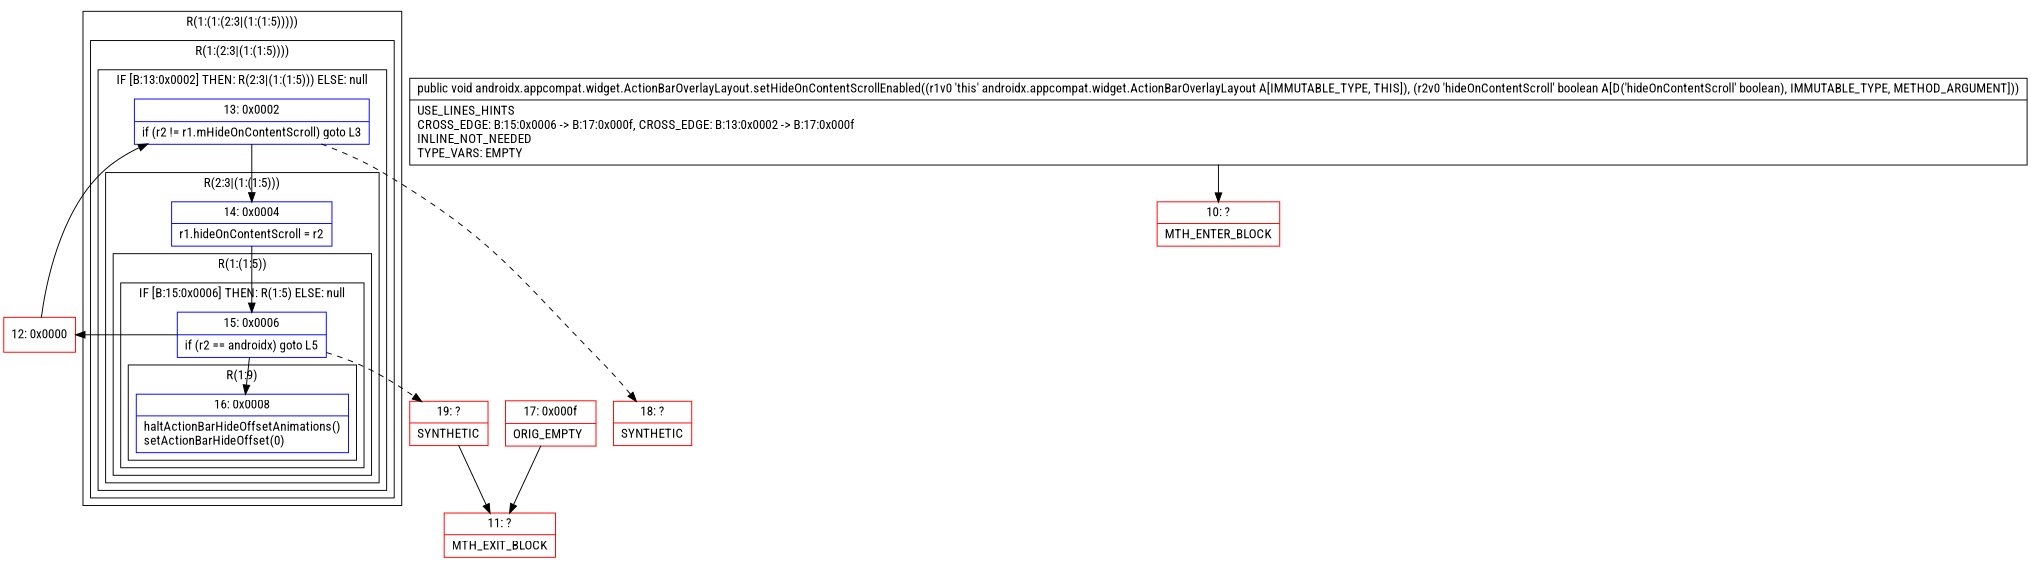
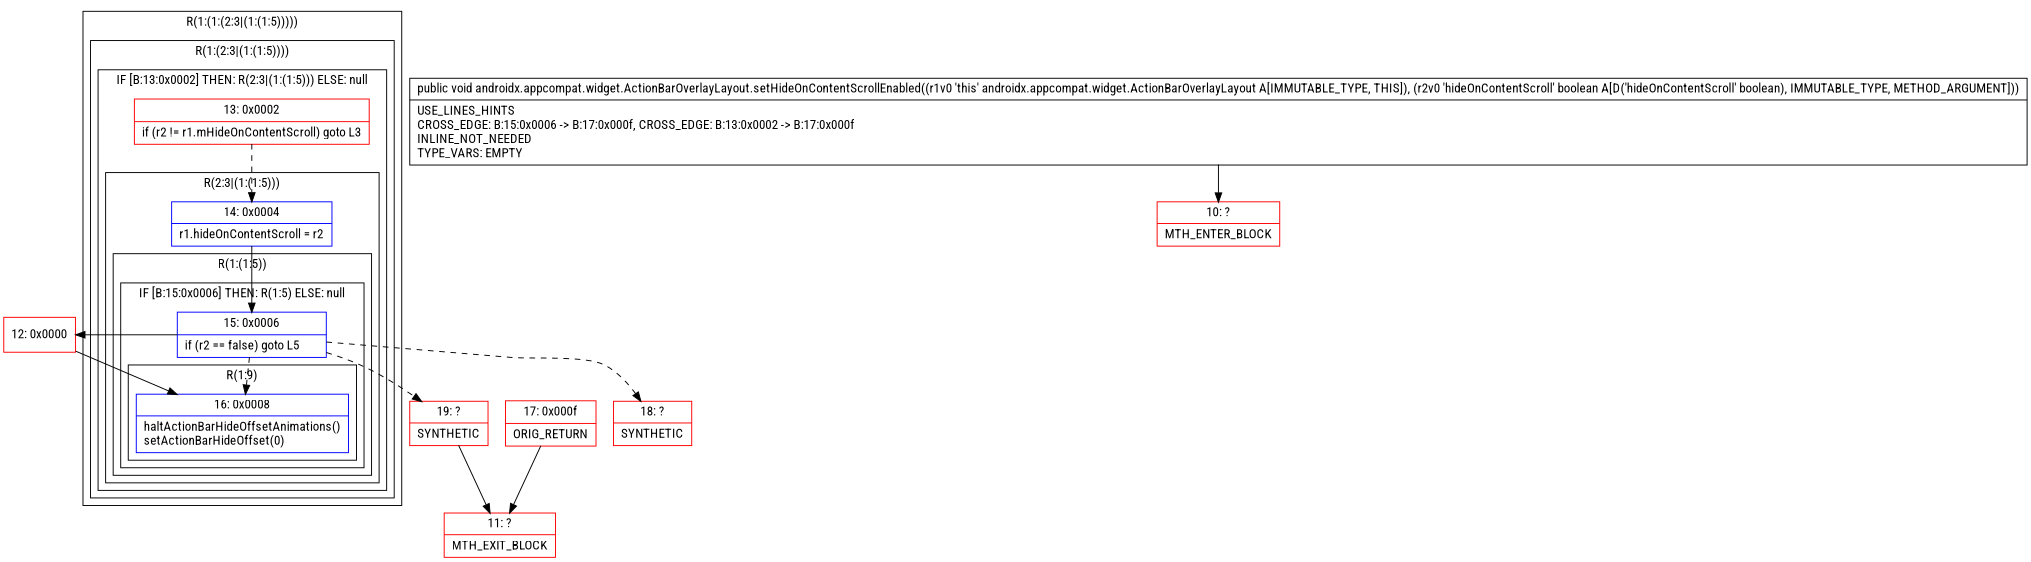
node "13: 0x0002": color blue -> red
edge "13: 0x0002" -> "14: 0x0004": style solid -> dashed
edge "12: 0x0000" -> "13: 0x0002": now "12: 0x0000" -> "16: 0x0008"
edge "13: 0x0002" -> "18: ?": now "15: 0x0006" -> "18: ?"
node "15: 0x0006": text "if (r2 == androidx) goto L5" -> "if (r2 == false) goto L5"
edge "15: 0x0006" -> "16: 0x0008": style solid -> dashed
node "17: 0x000f": text "ORIG_EMPTY" -> "ORIG_RETURN"
